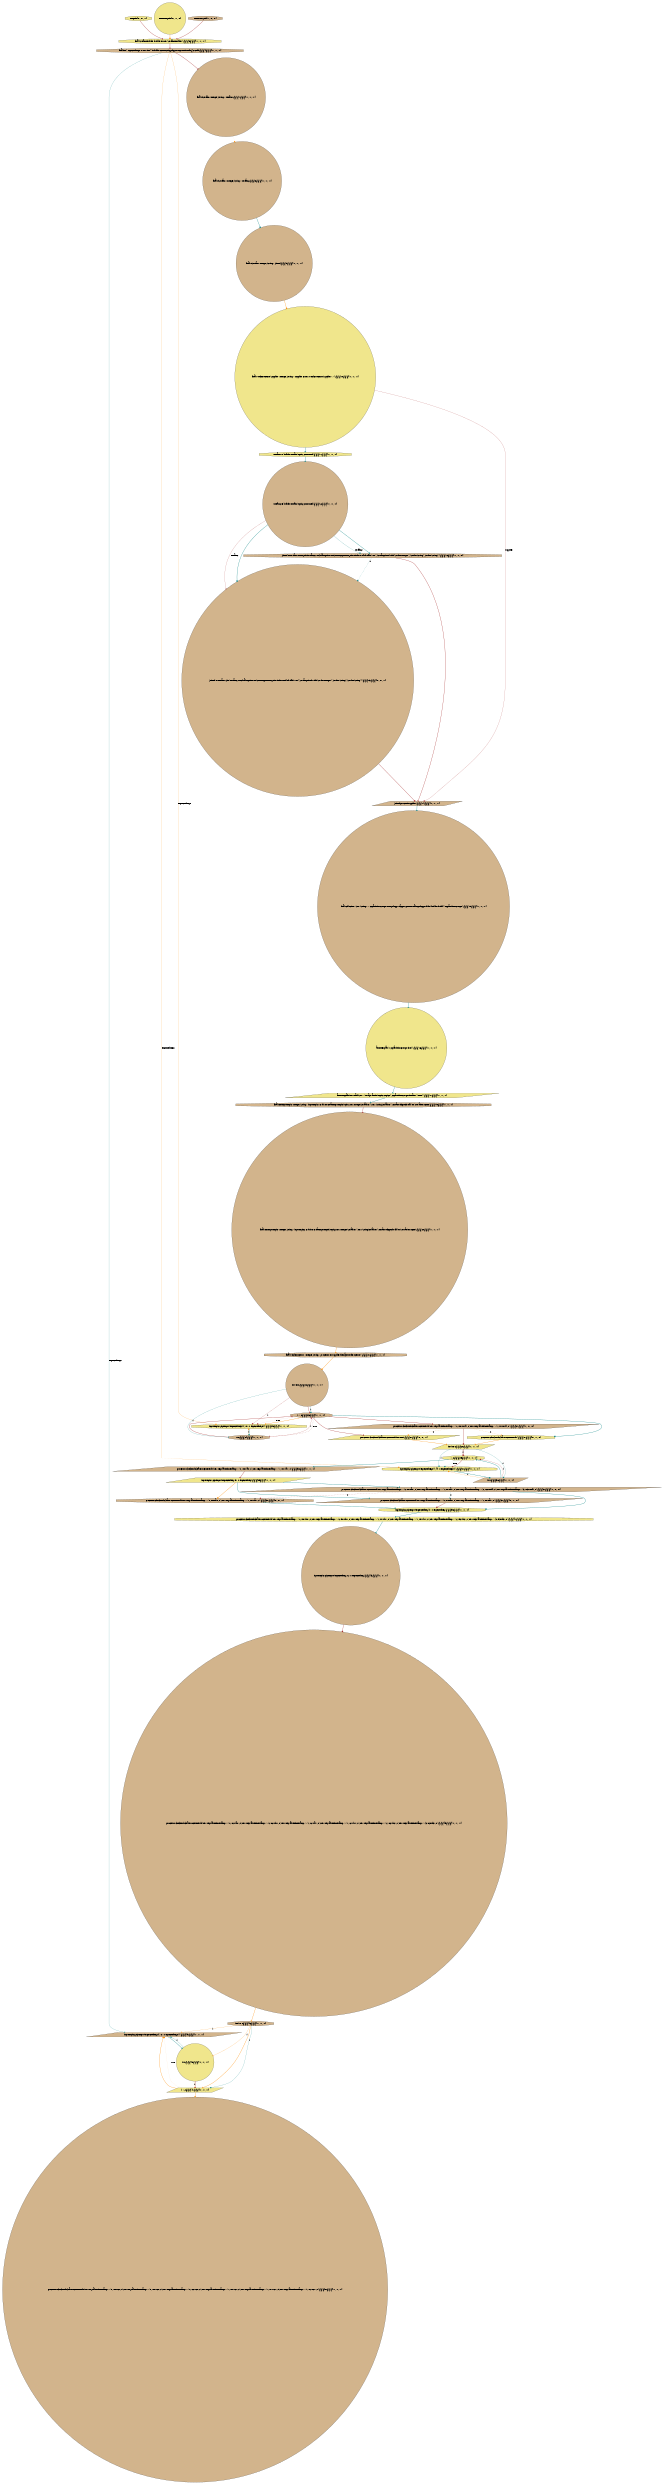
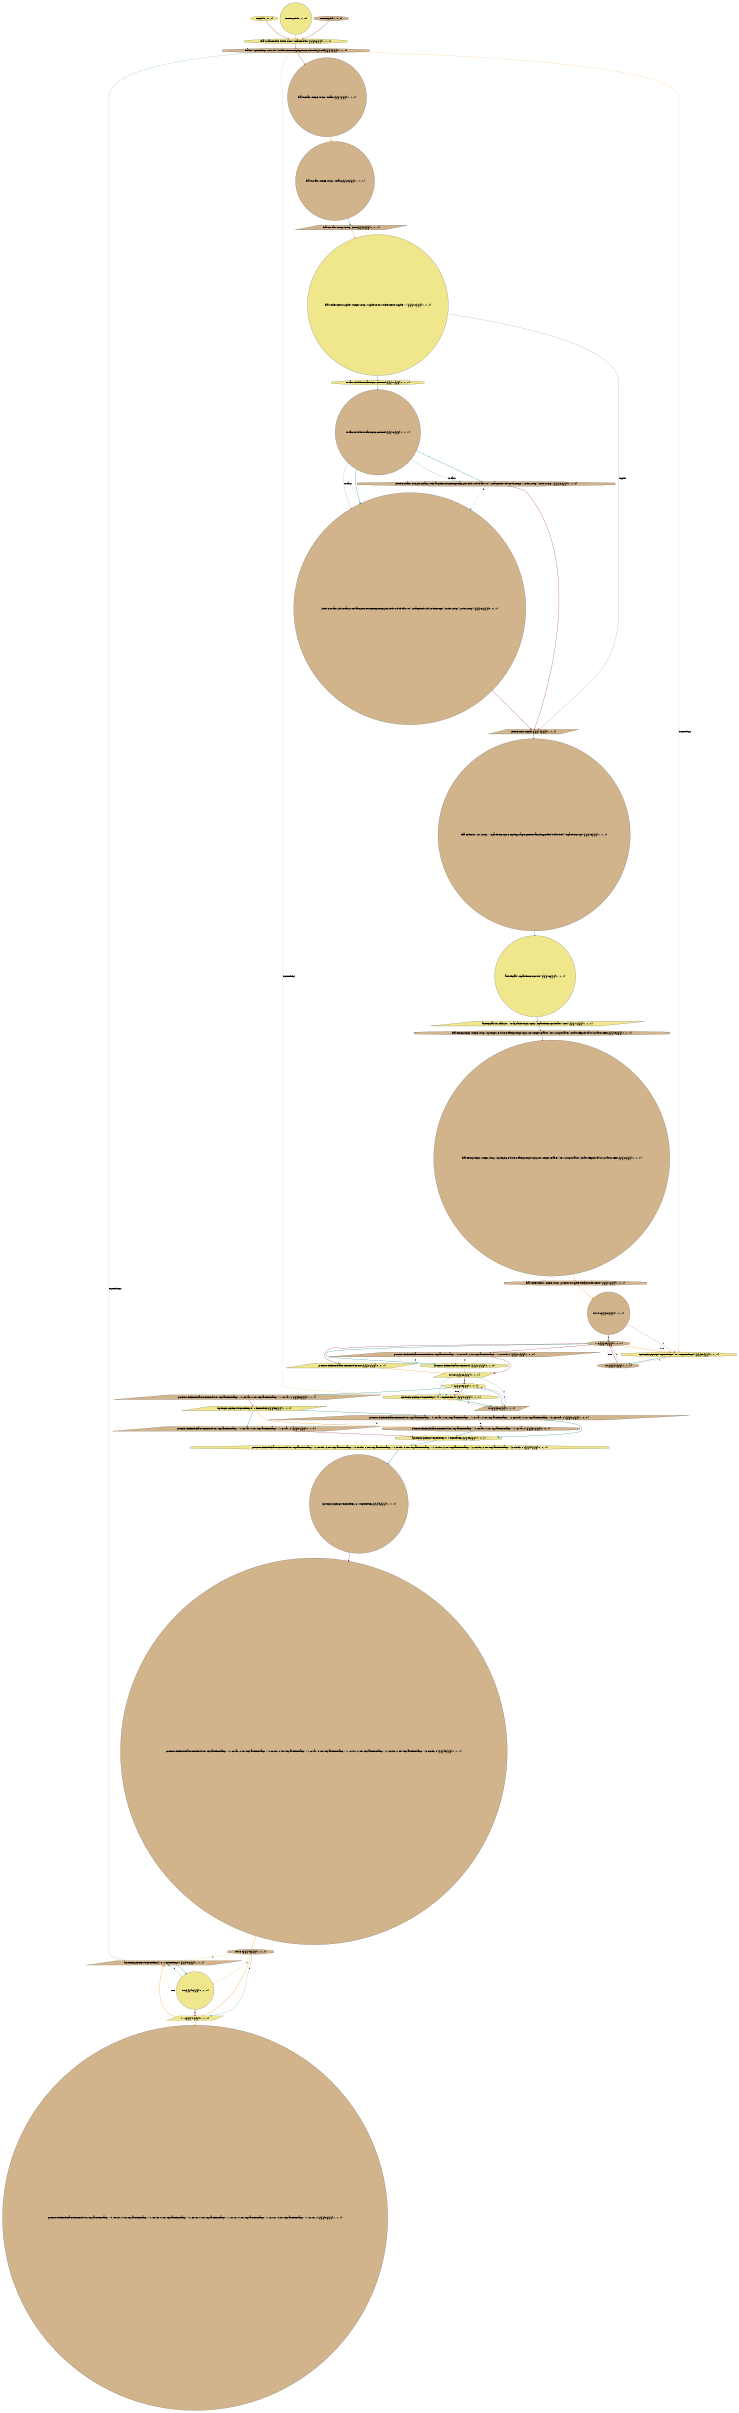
edge "final KStream<Integer,String> stream1@@@7@@@['1', '1', '1']" -> "final KStream<Integer,String> stream2@@@8@@@['1', '1', '1']": style dotted -> bold
node "final KStream<Integer,String> joined@@@9@@@['1', '1', '1']": shape circle -> parallelogram
edge "int i = 0@@@22@@@['1', '1', '1']" -> "i++@@@24@@@['1', '1', '1']": removed, label "i"
